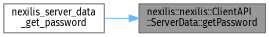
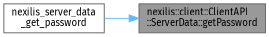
node "nexilis::nexilis::ClientAPI ::ServerData::getPassword": label "nexilis::nexilis::ClientAPI ::ServerData::getPassword" -> "nexilis::client::ClientAPI ::ServerData::getPassword"
